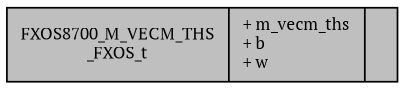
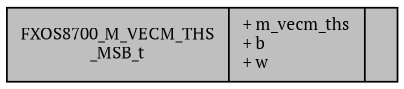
node "FXOS8700_M_VECM_THS": text "_FXOS_t" -> "_MSB_t"
